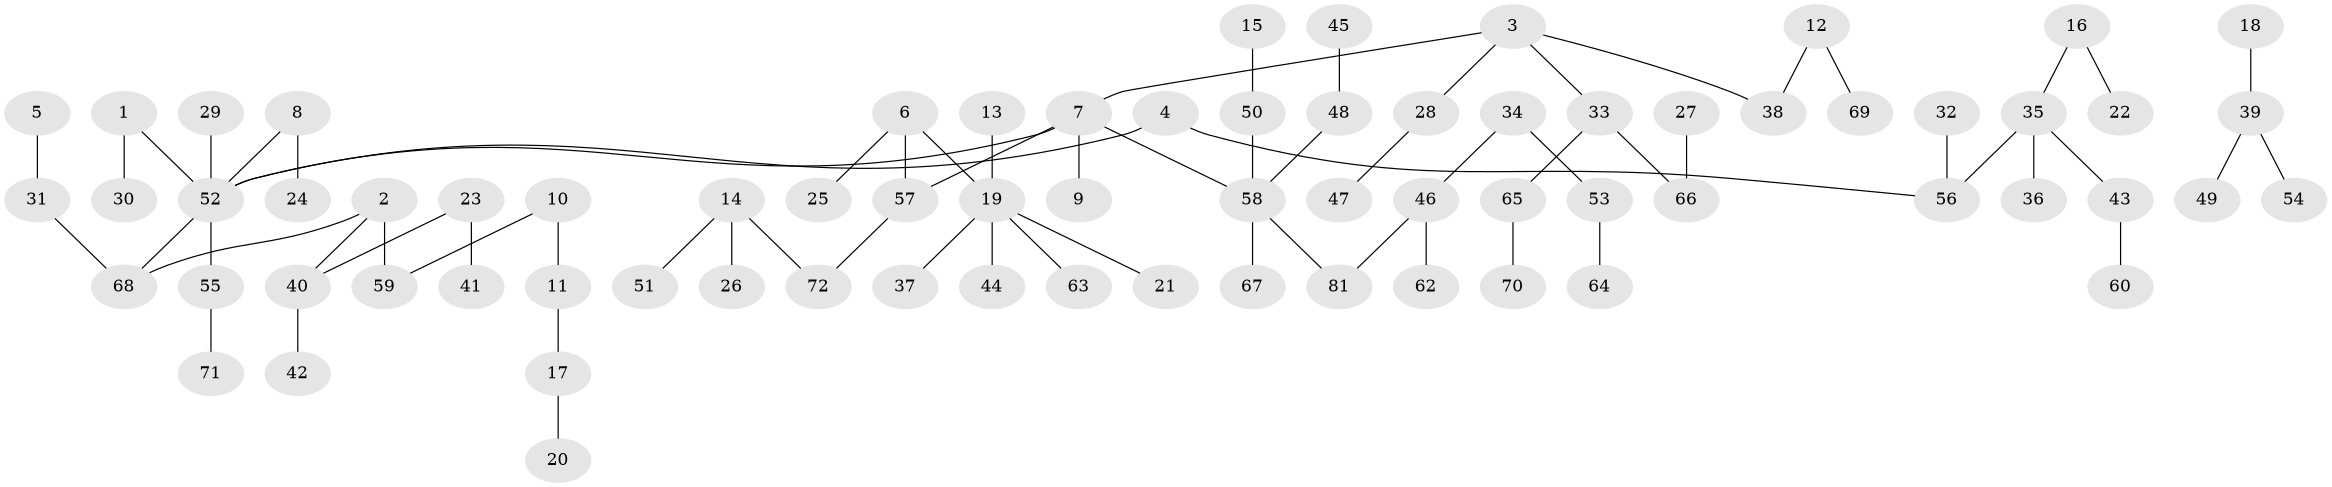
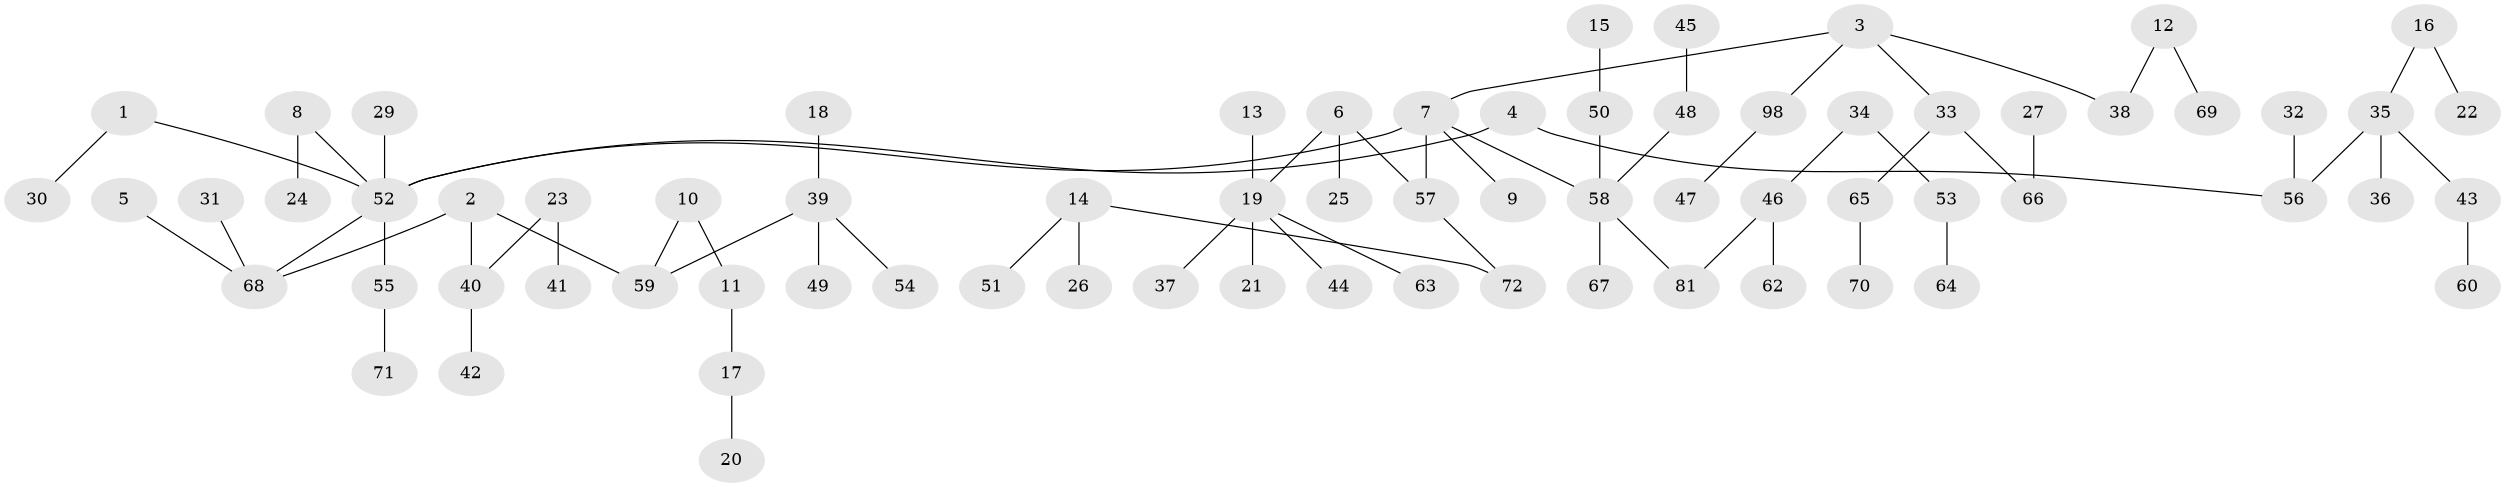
node "28": label "28" -> "98"
edge "5" -- "31": now "5" -- "68"
edge "39" -- "59": added
